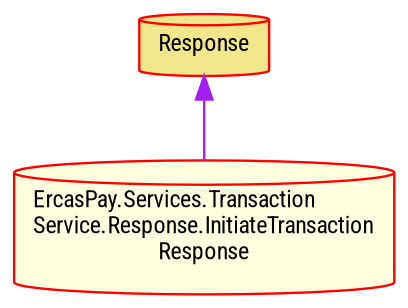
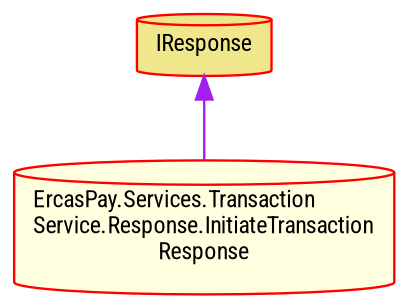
node "Response": label "Response" -> "IResponse"
